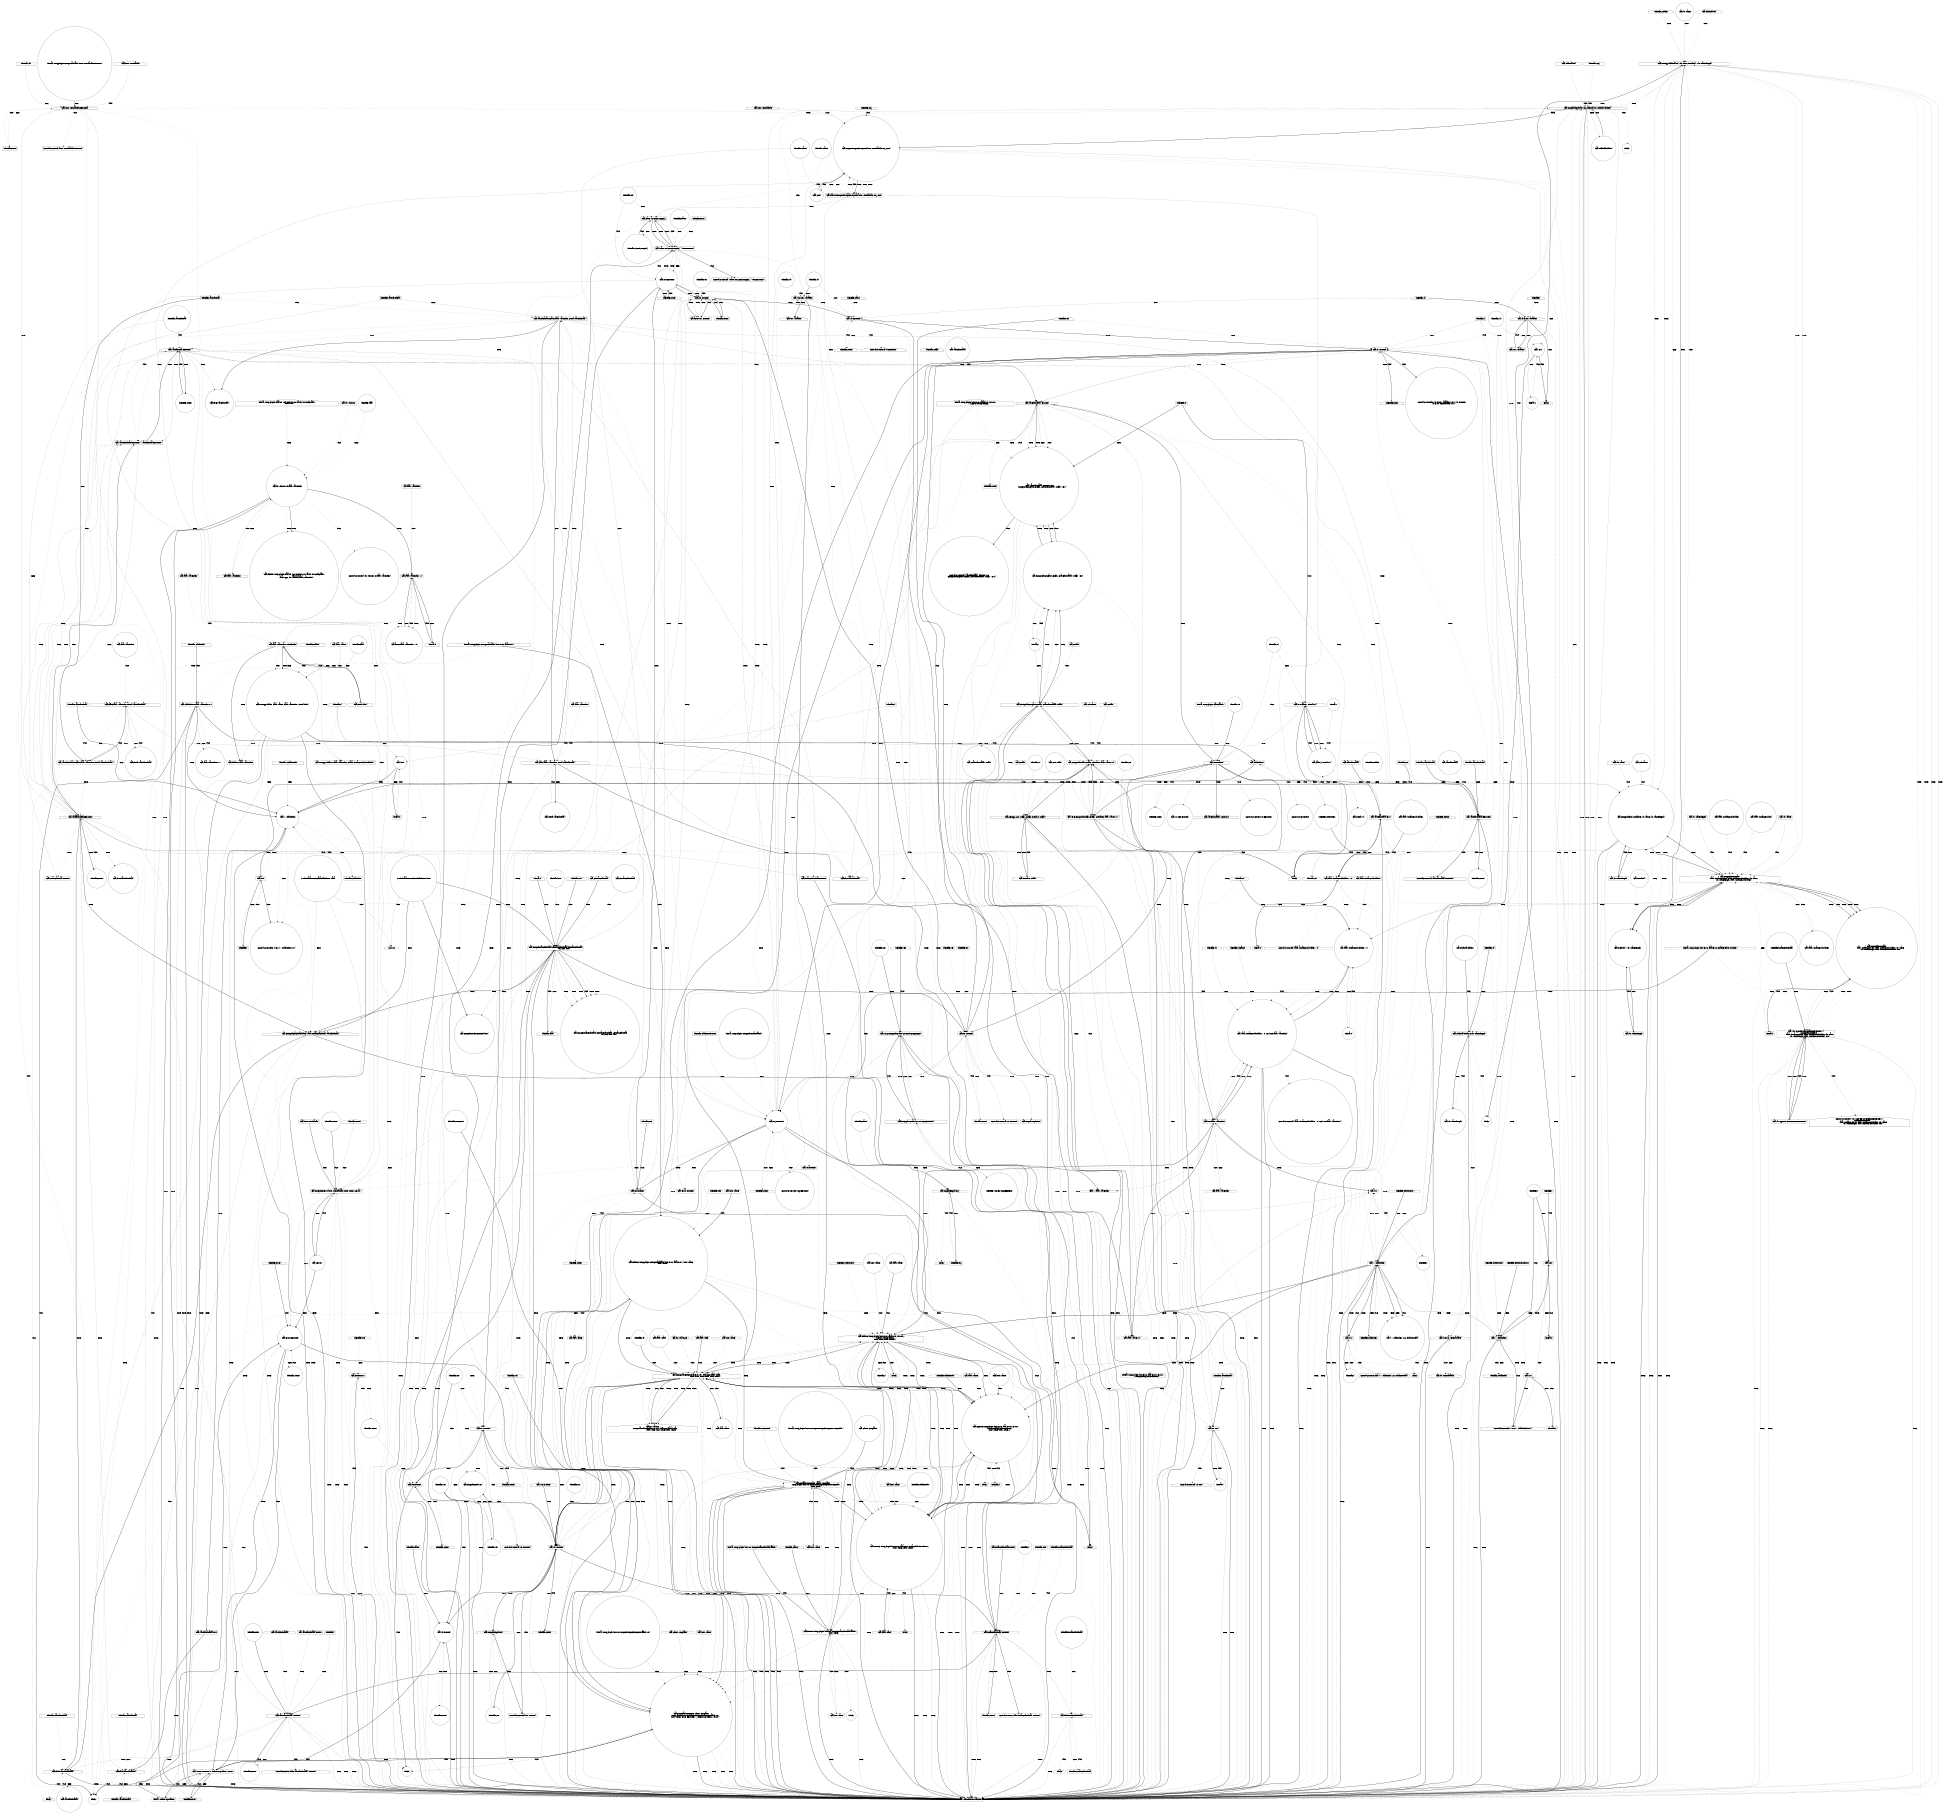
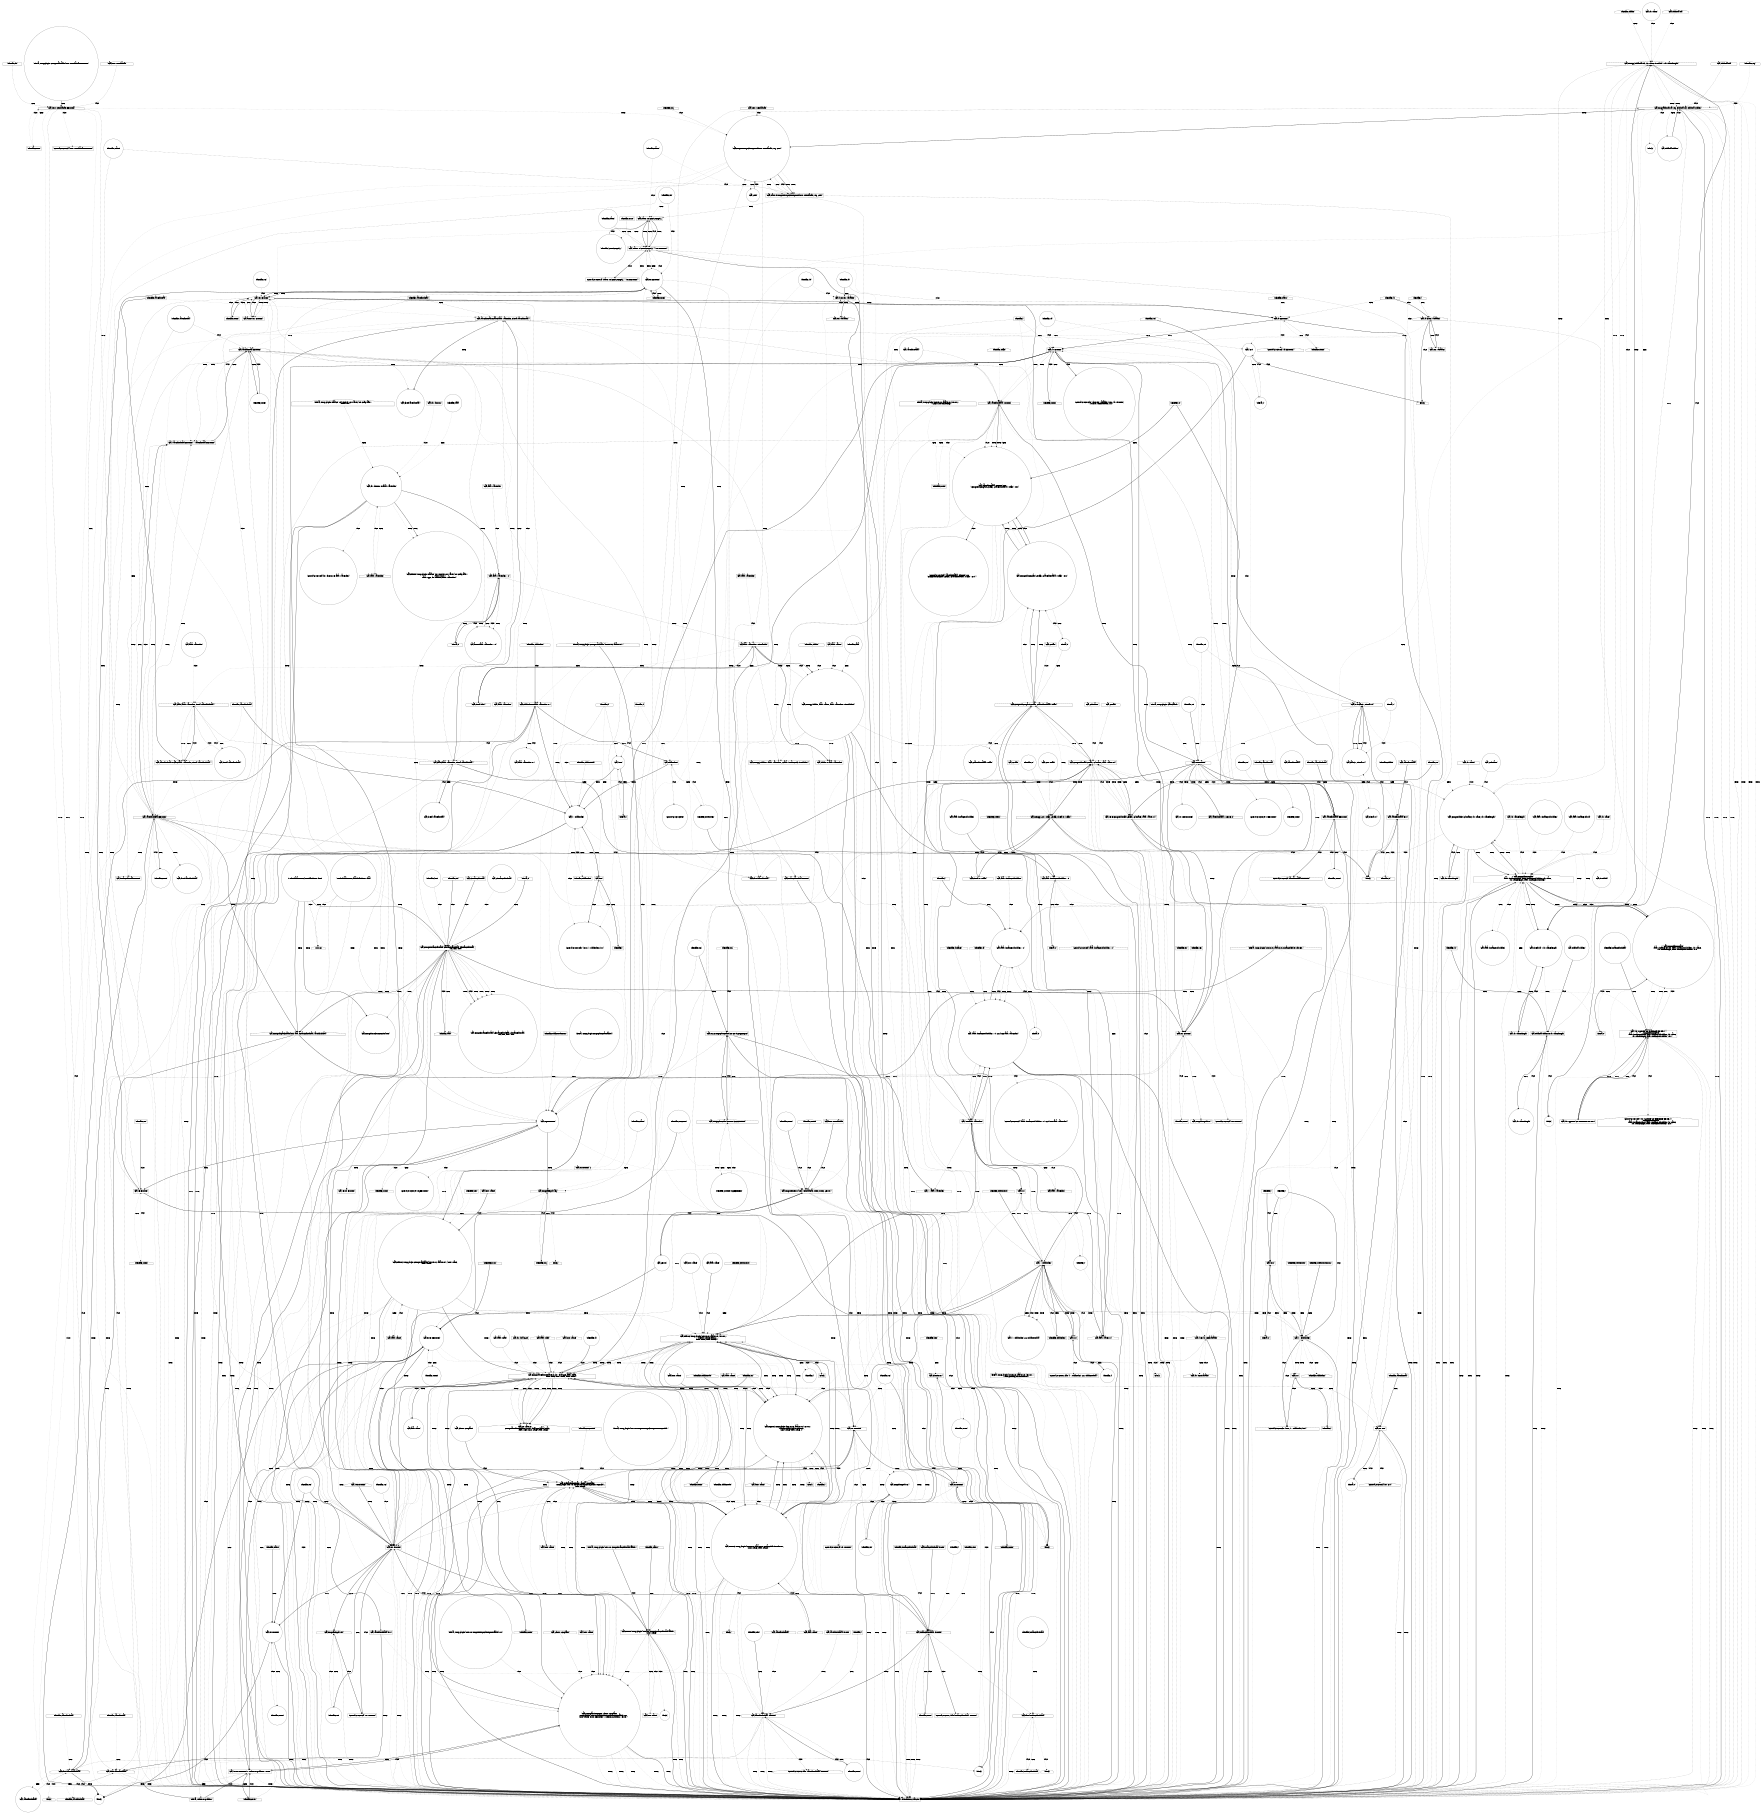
edge "(Call,value_list_tail[i] = vt)" -> "(Call,value_list_tail[i] != NULL)": removed, label "DDG:"
